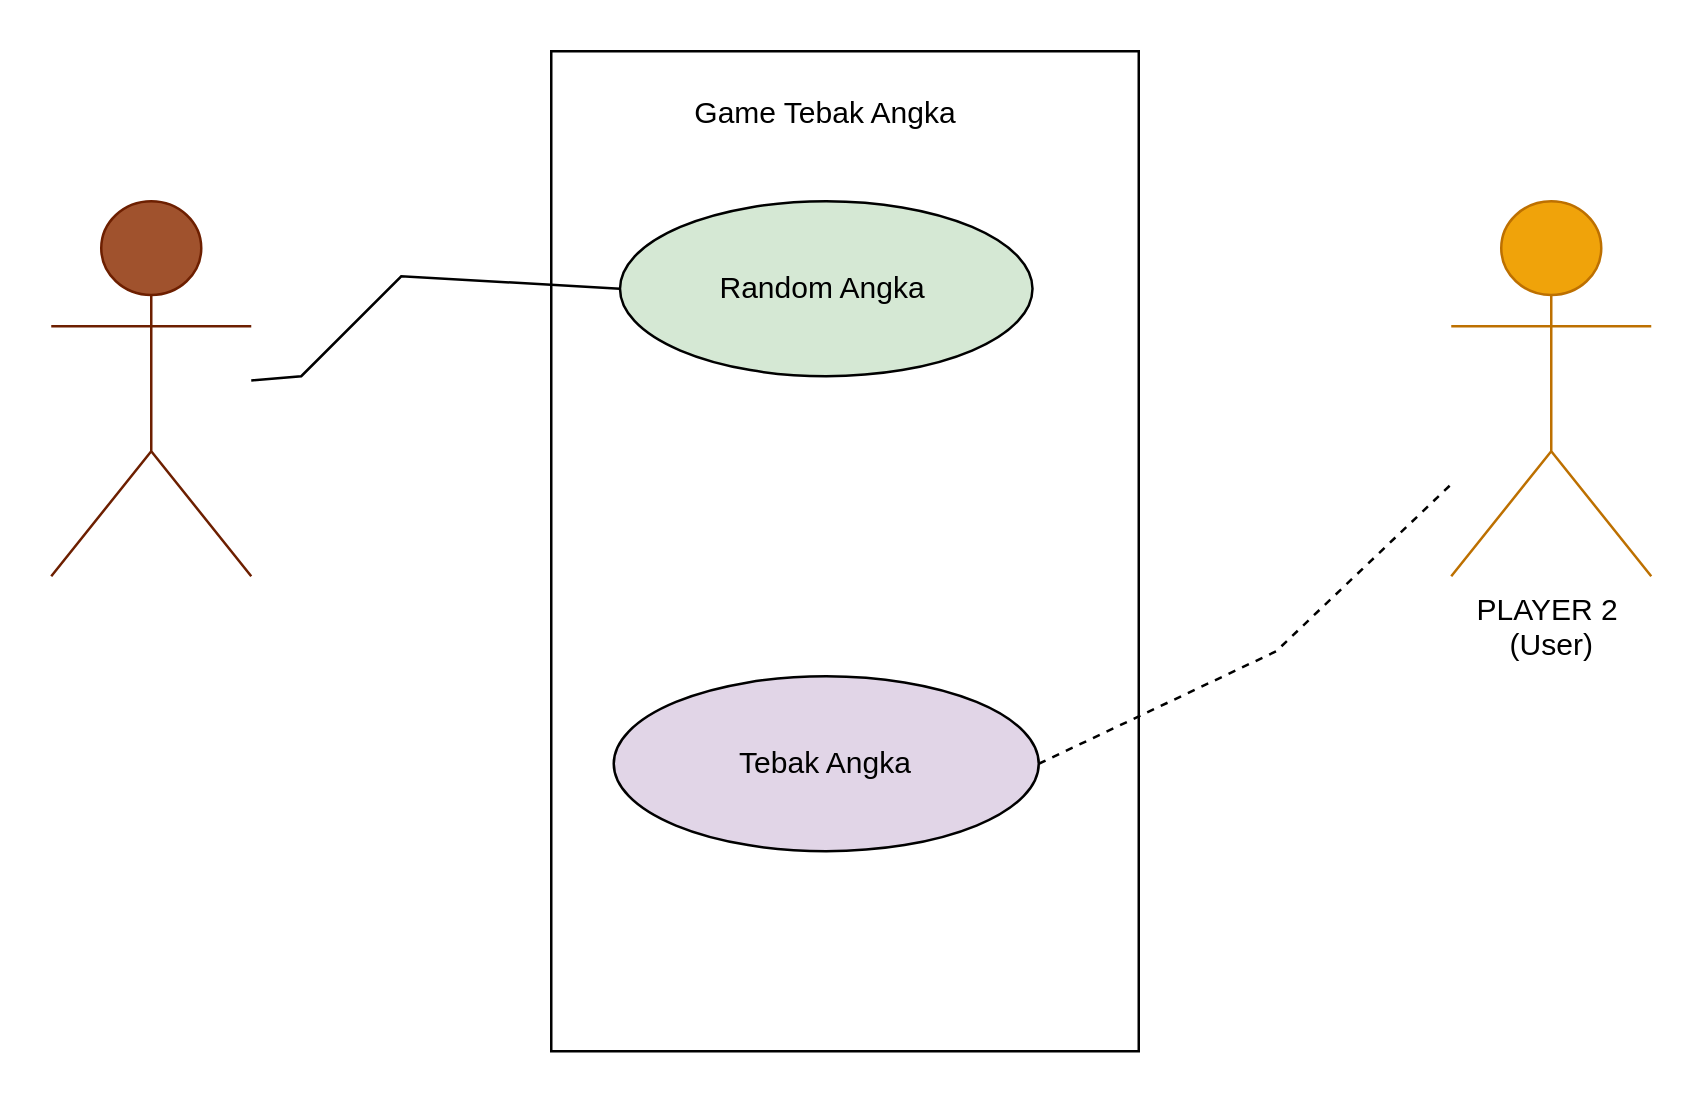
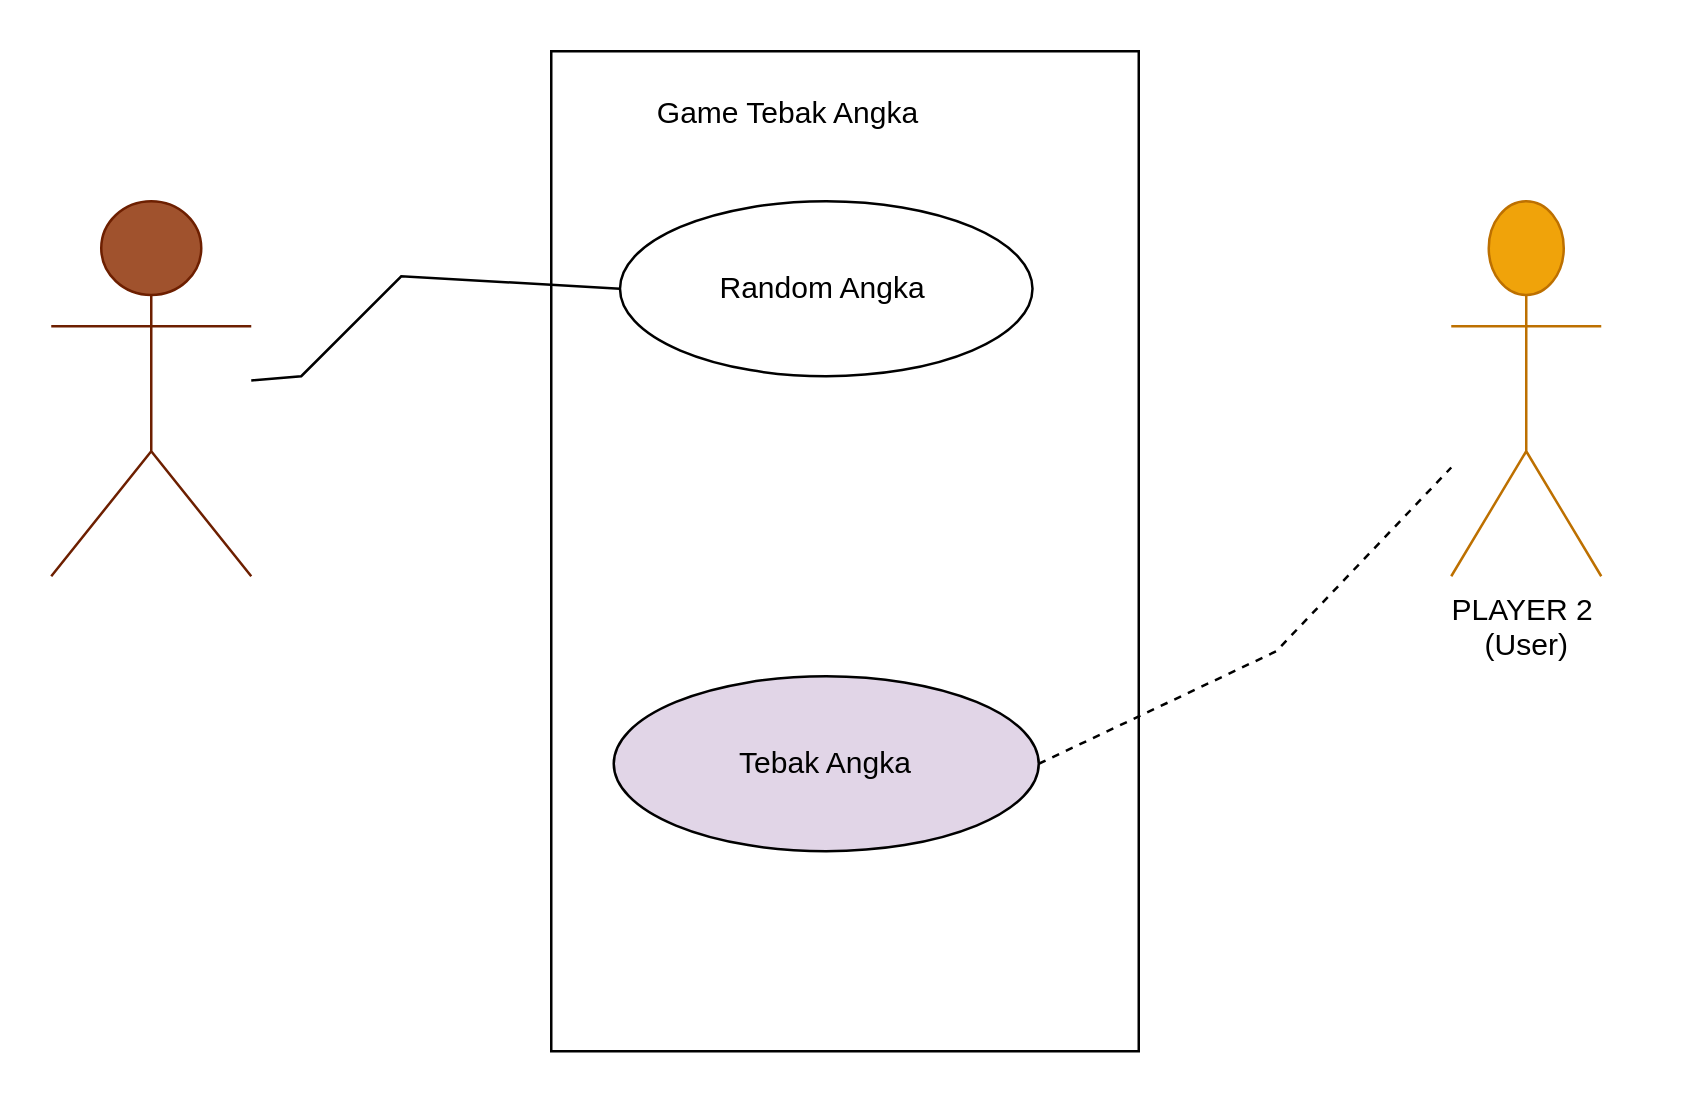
node "Game Tebak Angka": moved (826, 114) -> (789, 114)
node "Random Angka": fillcolor #d5e8d4 -> #ffffff
node "PLAYER 2 (User)": size 200x375 -> 150x375
